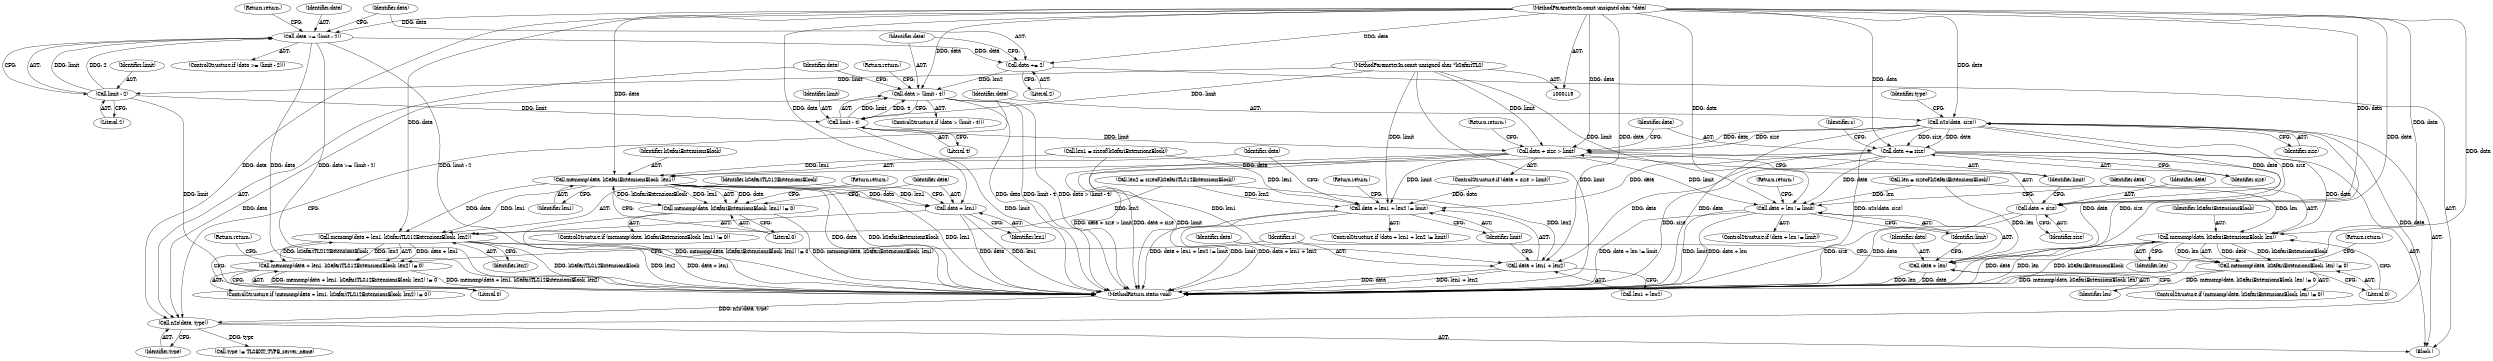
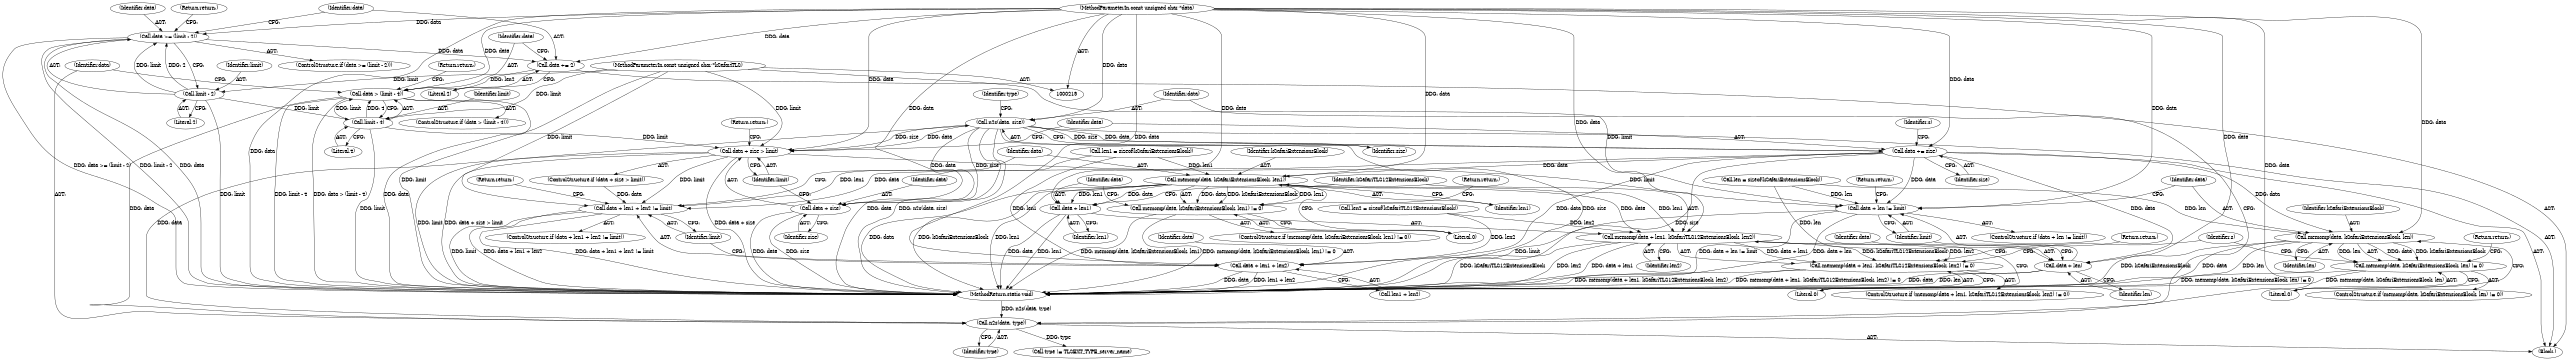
node "1000119": label "1000119" -> "1000219"
edge "(Call,len2 = sizeof(kSafariTLS12ExtensionsBlock))" -> "(Call,data + len1 + len2 != limit)": removed, label "DDG: len2"
